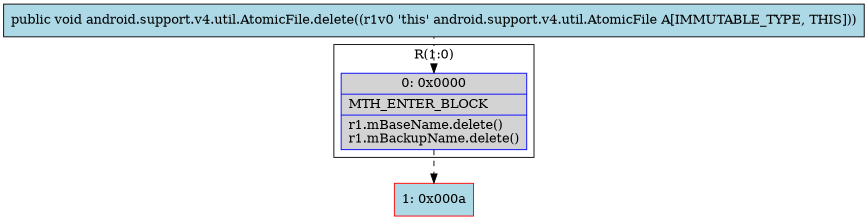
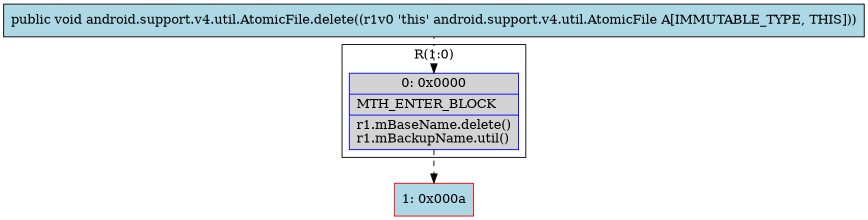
node "0: 0x0000": text "r1.mBackupName.delete()" -> "r1.mBackupName.util()"
